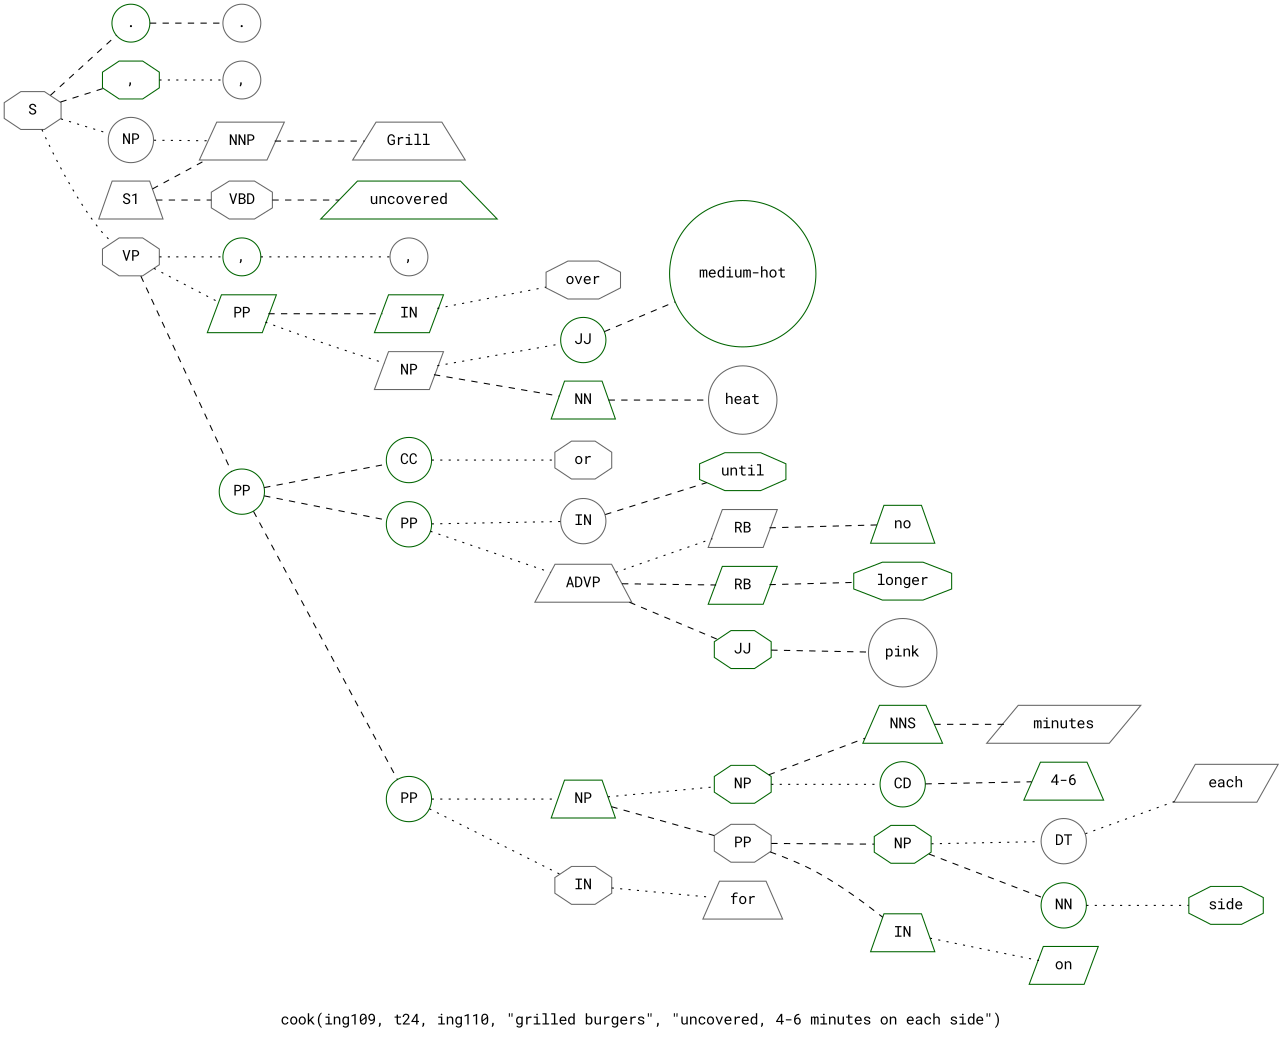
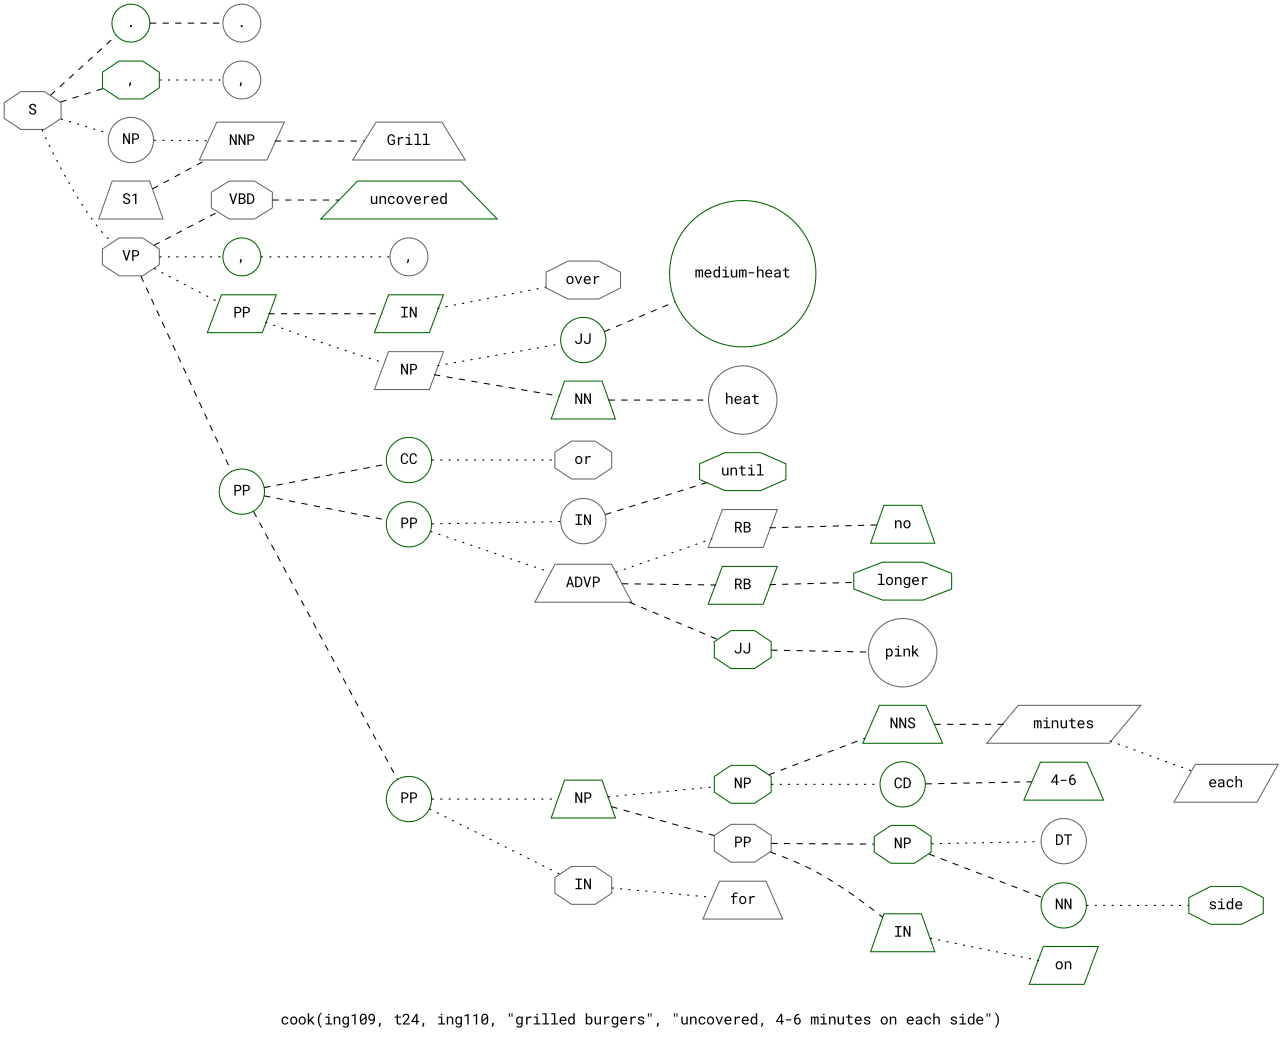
edge "S1" -- "VBD": now "VP" -- "VBD"
node "medium-hot": label "medium-hot" -> "medium-heat"
edge "each" -- "DT": now "each" -- "minutes"
